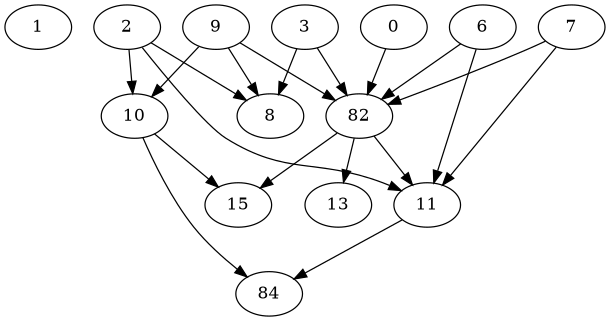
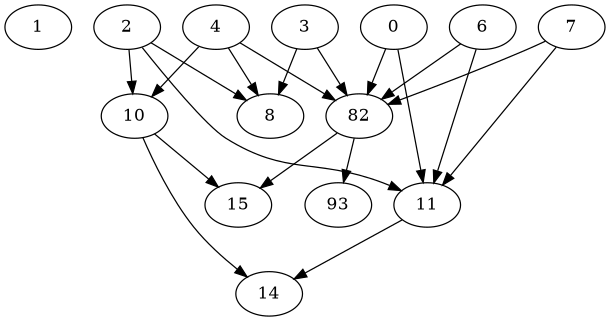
node "9": label "9" -> "4"
edge "82" -> "11": now "0" -> "11"
node "13": label "13" -> "93"
node "84": label "84" -> "14"
